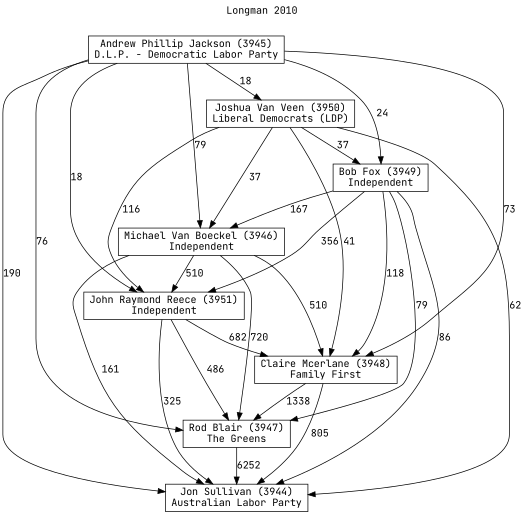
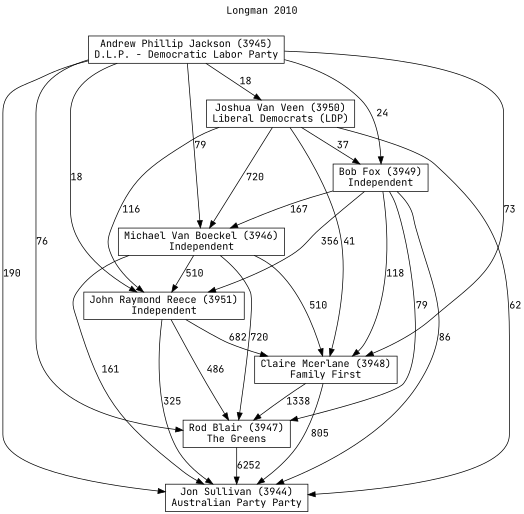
edge "Joshua Van Veen (3950) Liberal Democrats (LDP)" -> "Michael Van Boeckel (3946) Independent": label "37" -> "720"
node "Jon Sullivan (3944) Australian Labor Party": label "Jon Sullivan (3944) Australian Labor Party" -> "Jon Sullivan (3944) Australian Party Party"
